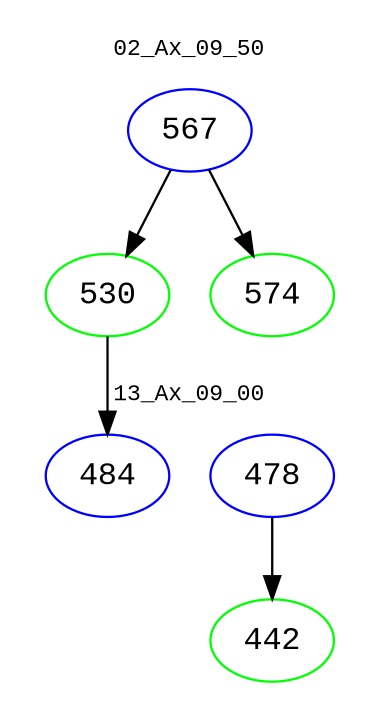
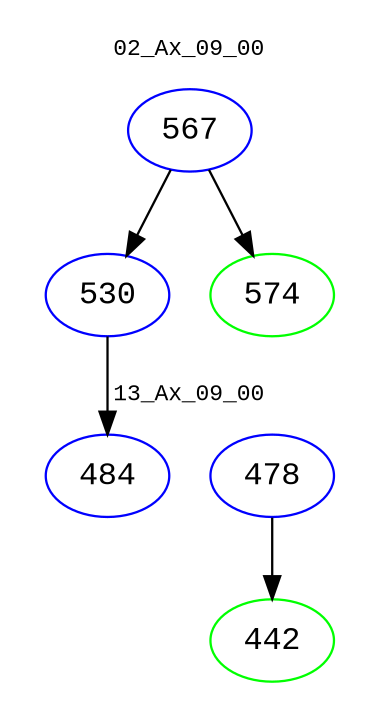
cluster "02_Ax_09_50": label "02_Ax_09_50" -> "02_Ax_09_00"
node "530": color green -> blue
